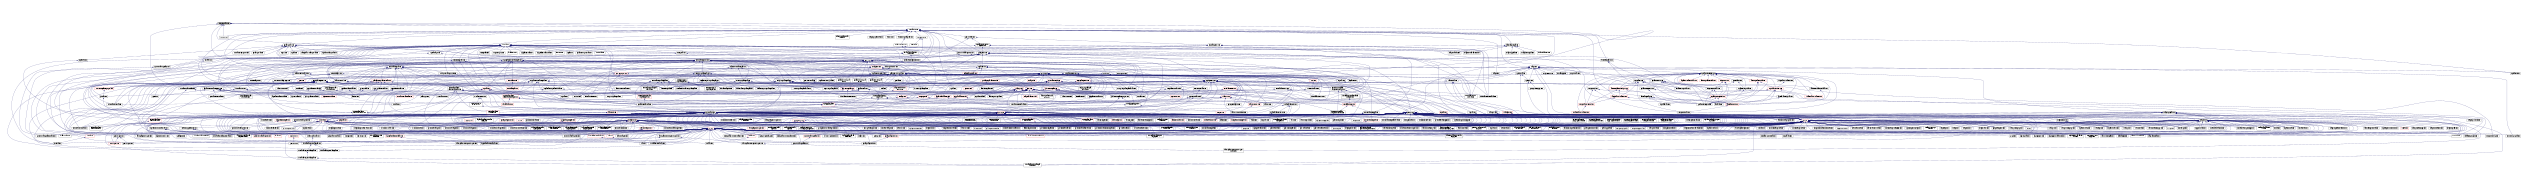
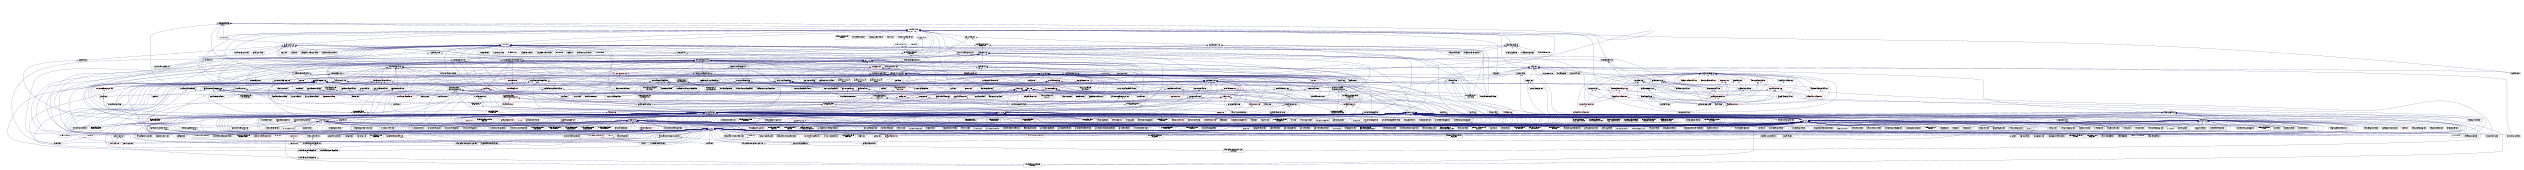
node "service_executor.cpp": added
node "random_mem_access_client.cpp": removed
